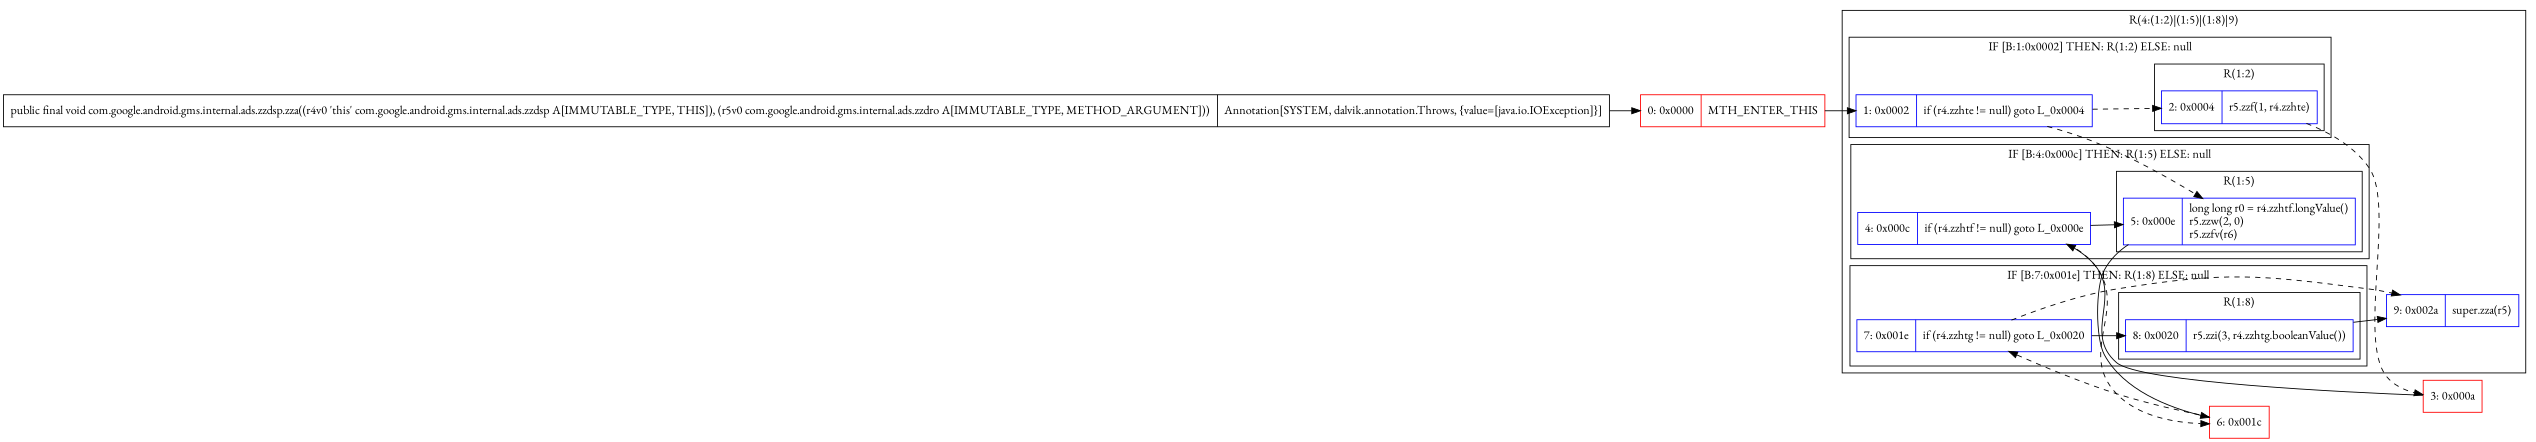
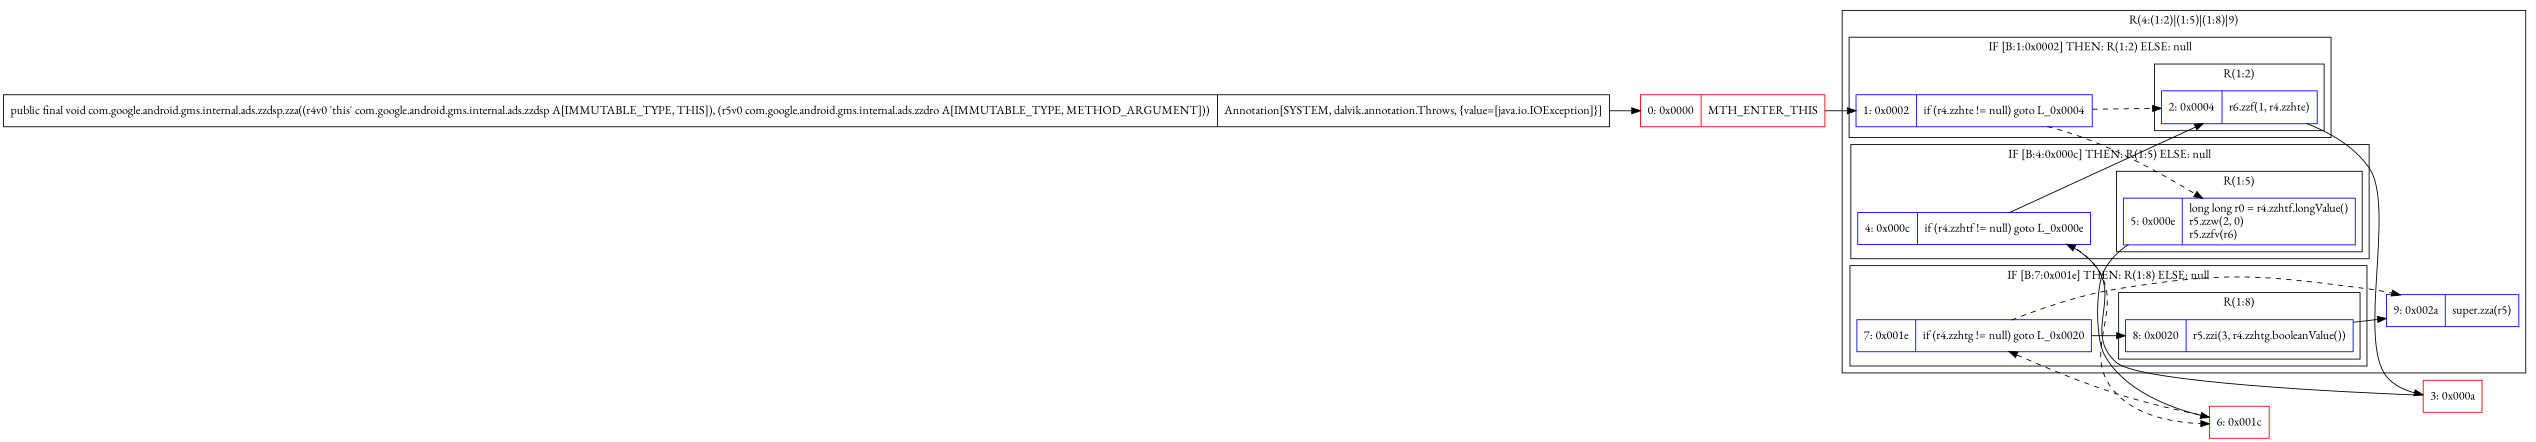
node "2: 0x0004": text "r5.zzf(1, r4.zzhte)" -> "r6.zzf(1, r4.zzhte)"
edge "4: 0x000c" -> "5: 0x000e": now "4: 0x000c" -> "2: 0x0004"
edge "2: 0x0004" -> "3: 0x000a": style dashed -> solid
